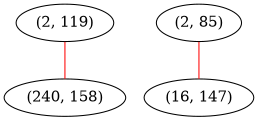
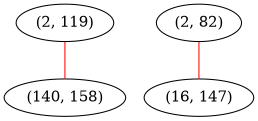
node "(2, 85)": label "(2, 85)" -> "(2, 82)"
node "(240, 158)": label "(240, 158)" -> "(140, 158)"
